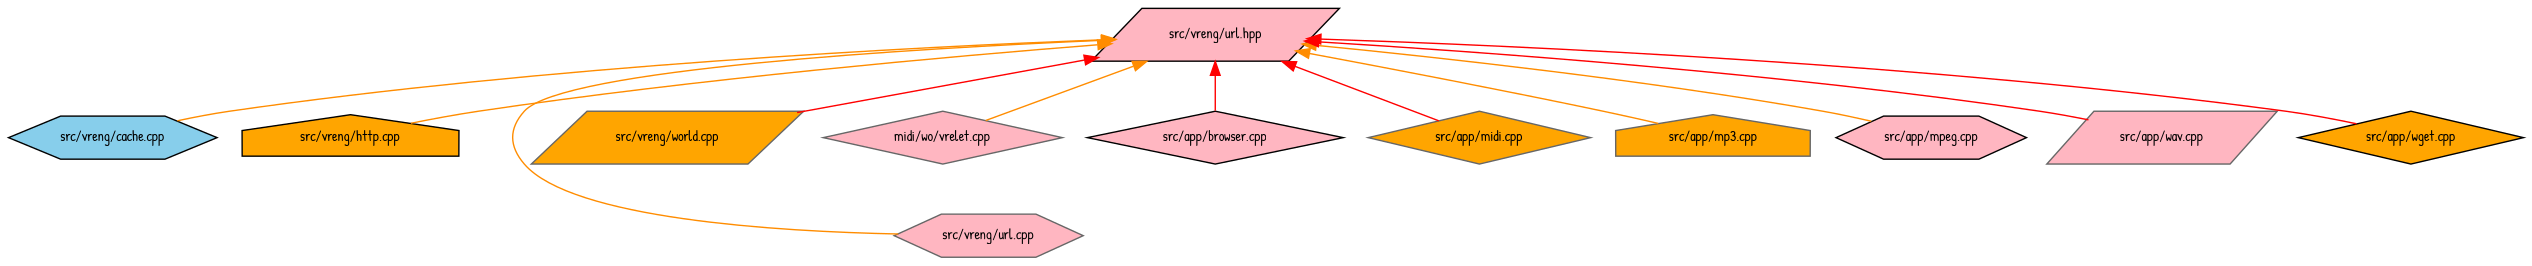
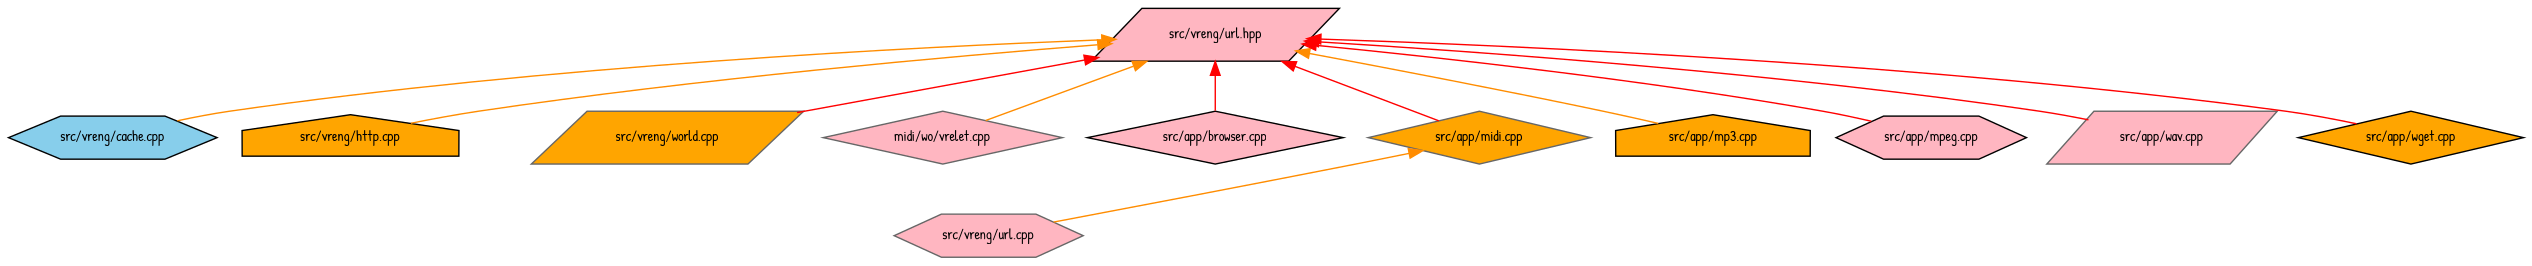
edge "src/app/mpeg.cpp" -> "src/vreng/url.hpp": color darkorange -> red
edge "src/vreng/url.cpp" -> "src/vreng/url.hpp": now "src/vreng/url.cpp" -> "src/app/midi.cpp"
node "src/app/mp3.cpp": color gray40 -> black
